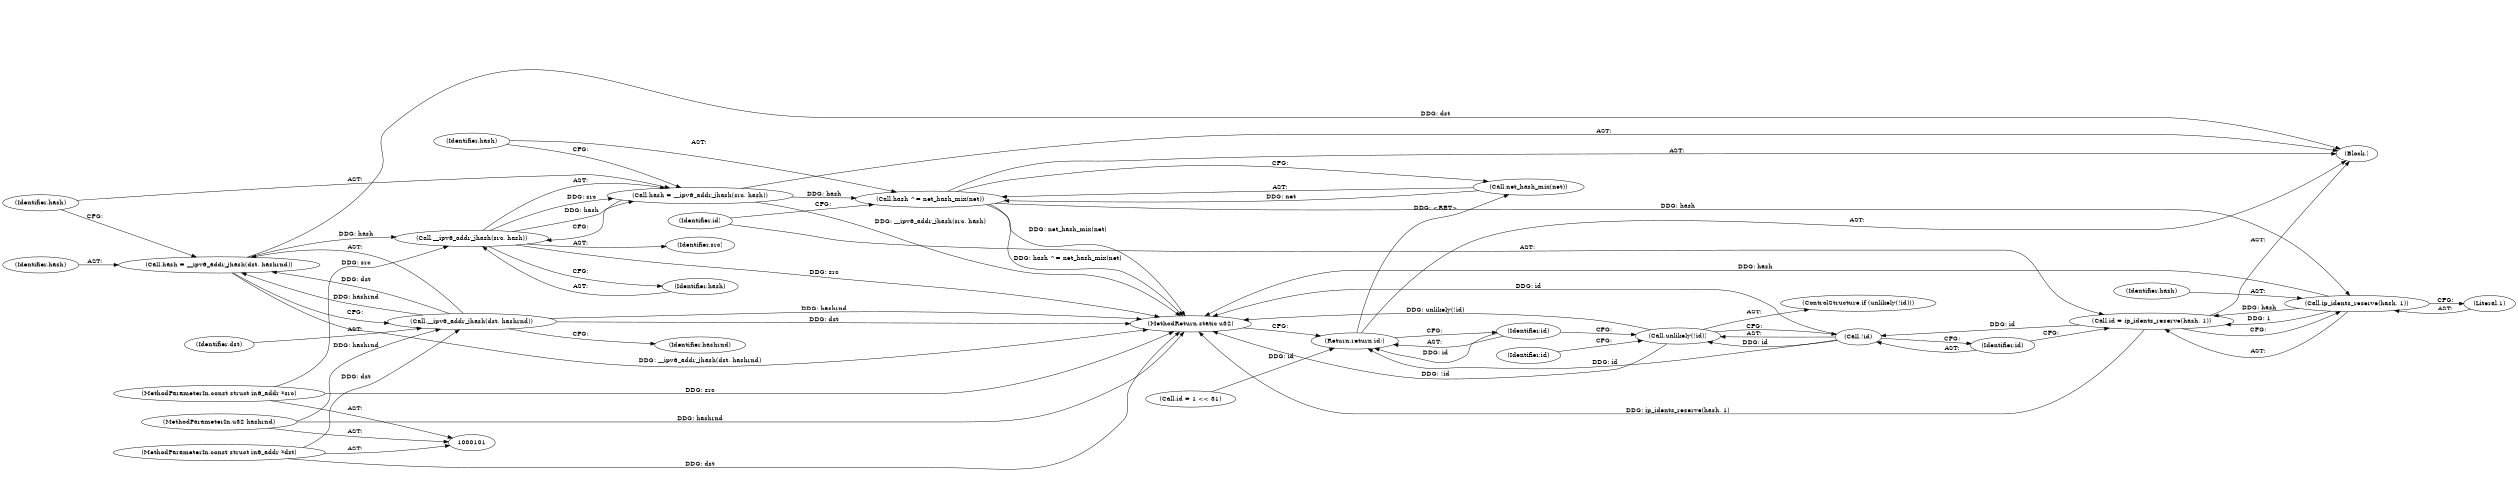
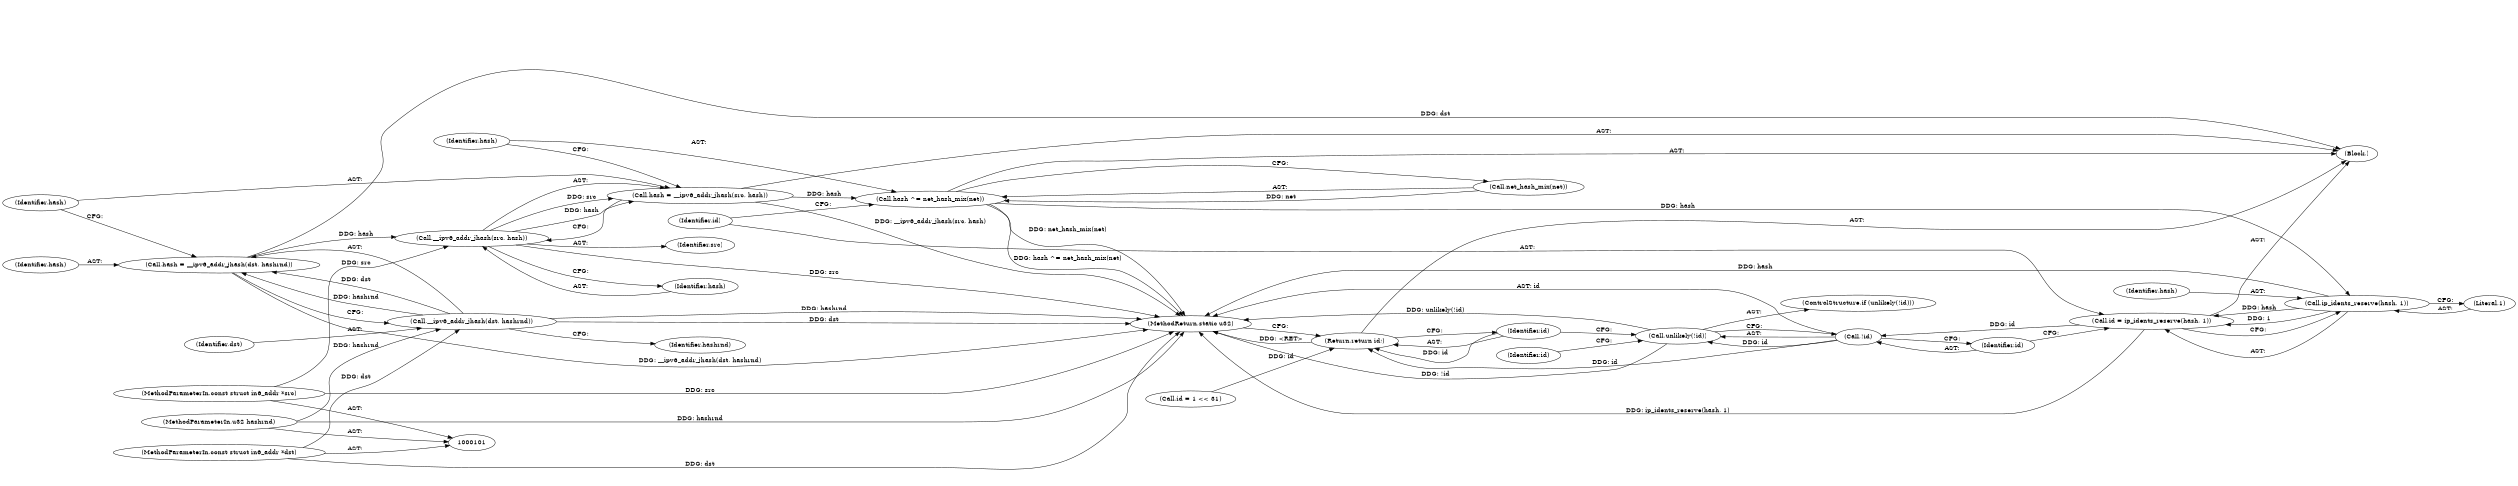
edge "(Return,return id;)" -> "(Call,net_hash_mix(net))": now "(Return,return id;)" -> "(MethodReturn,static u32)"
edge "(Call,!id)" -> "(MethodReturn,static u32)": label "DDG: id" -> "AST: id"
